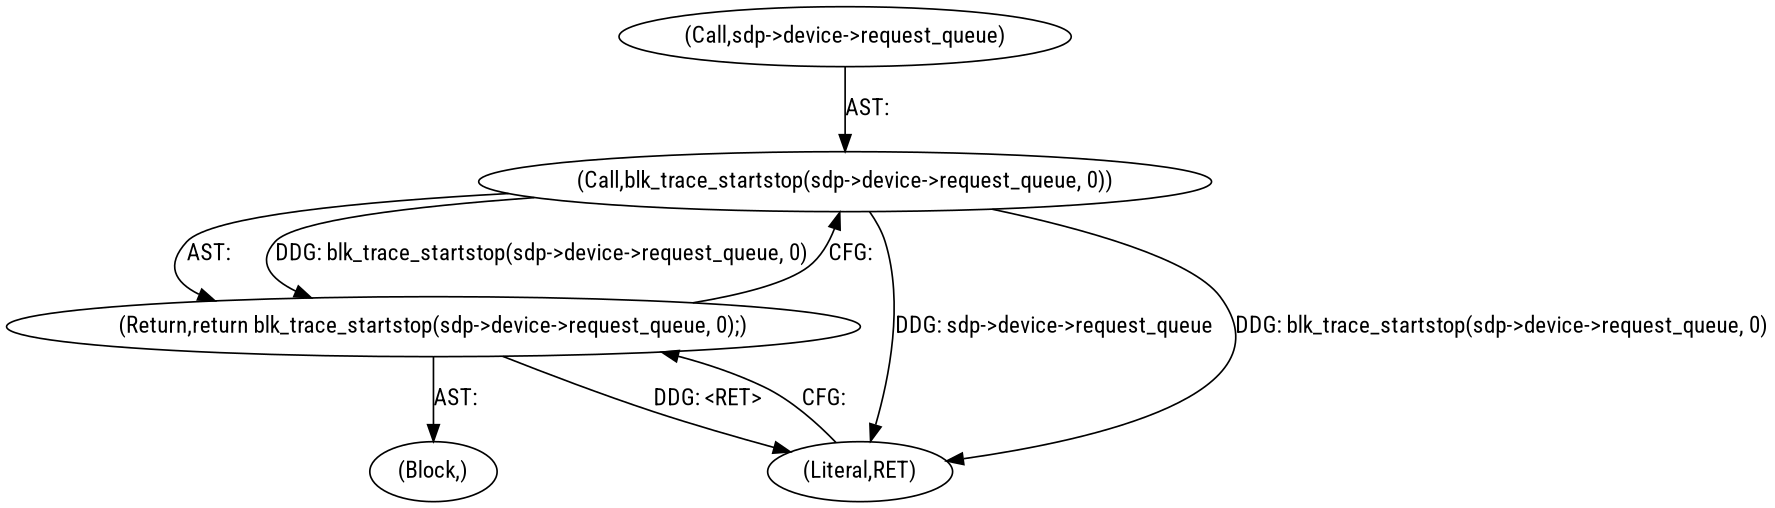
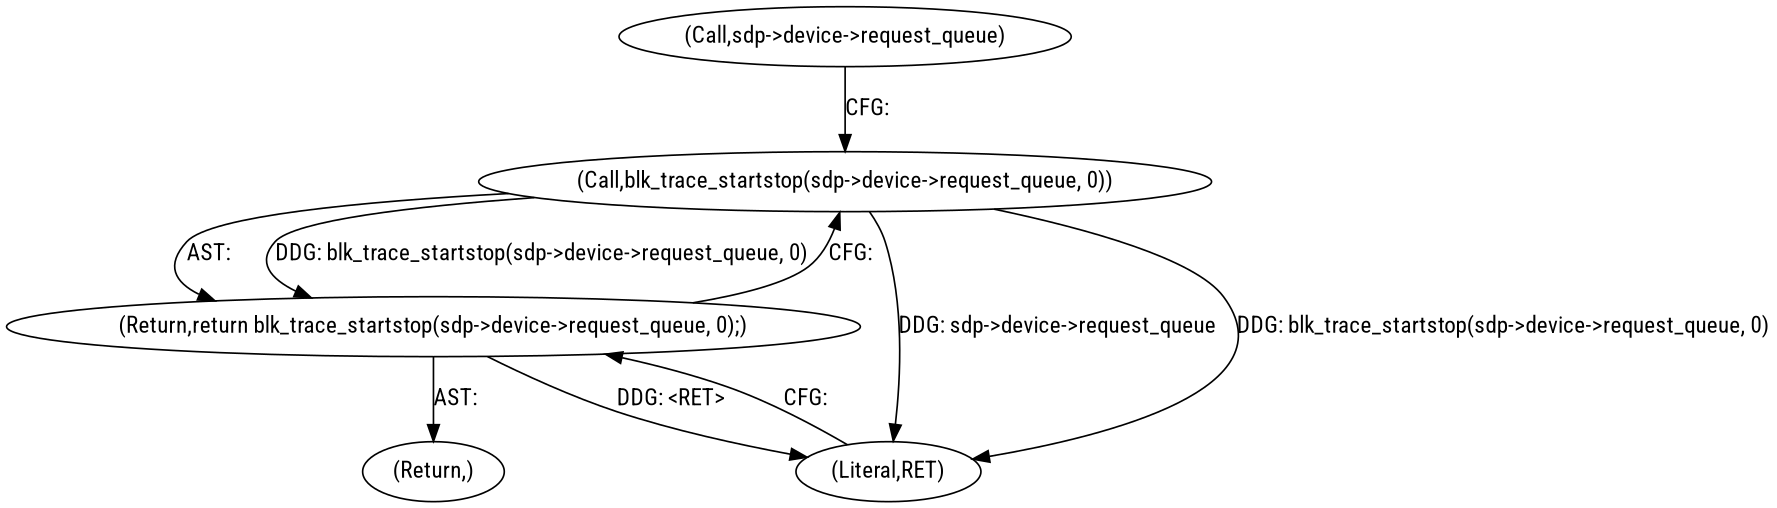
edge "(Call,sdp->device->request_queue)" -> "(Call,blk_trace_startstop(sdp->device->request_queue, 0))": label "AST: " -> "CFG: "
node "(Block,)": label "(Block,)" -> "(Return,)"
